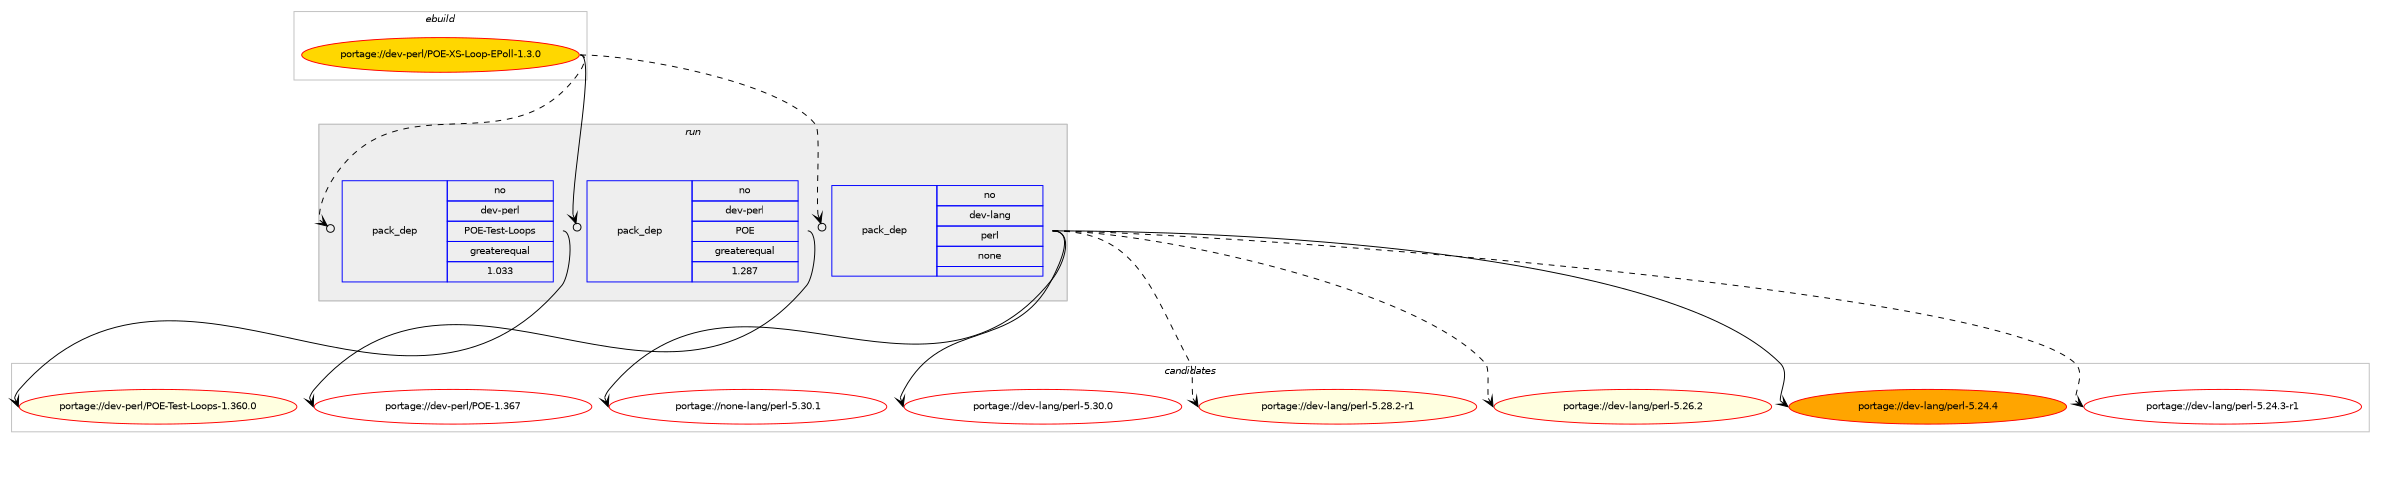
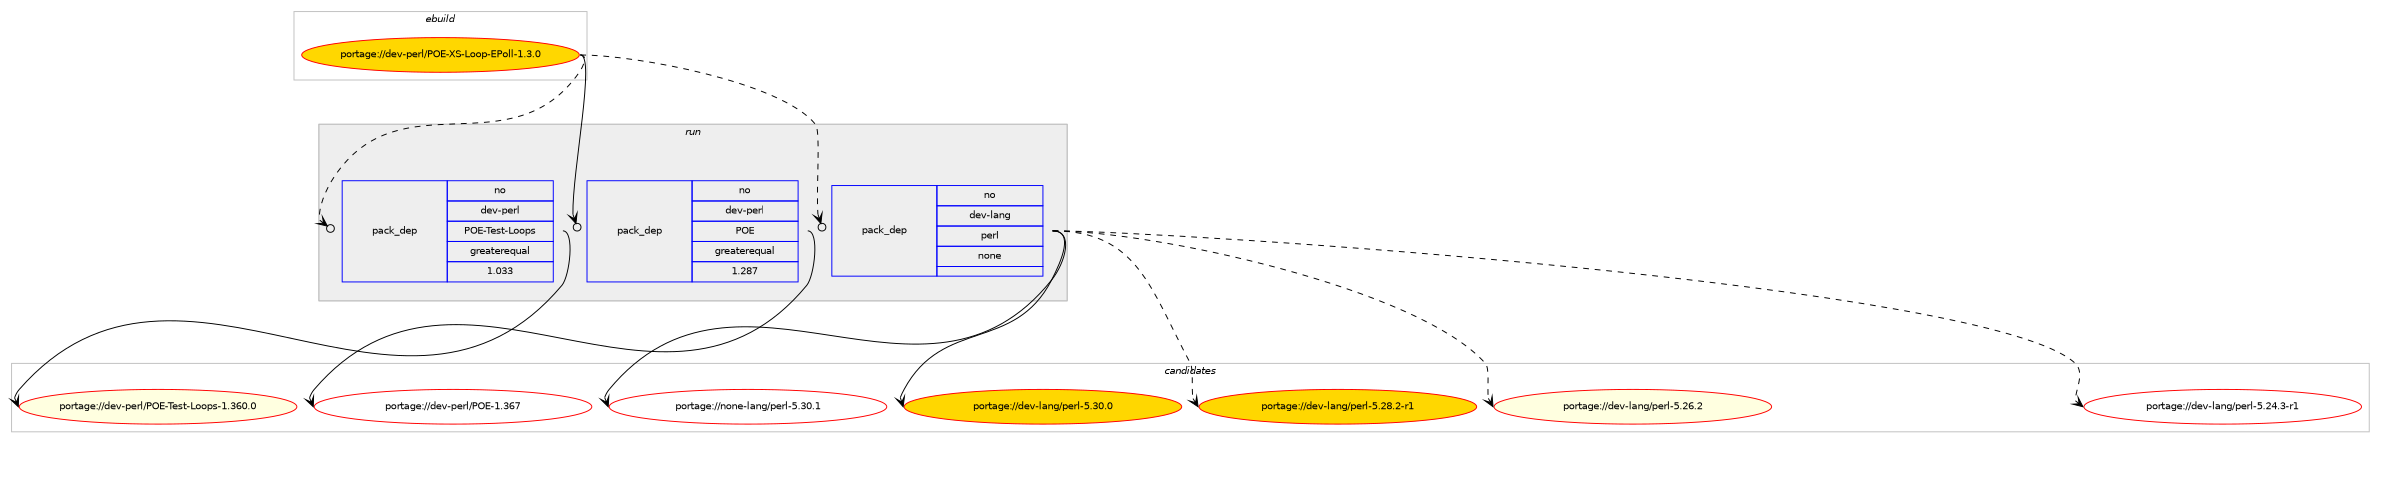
node "portage://dev-lang/perl-5.30.0": fillcolor white -> gold
node "portage://dev-lang/perl-5.28.2-r1": fillcolor lightyellow -> gold
node "portage://dev-lang/perl-5.24.4": removed
